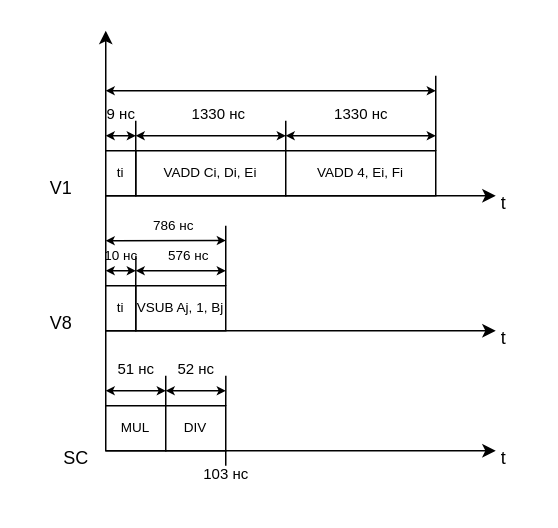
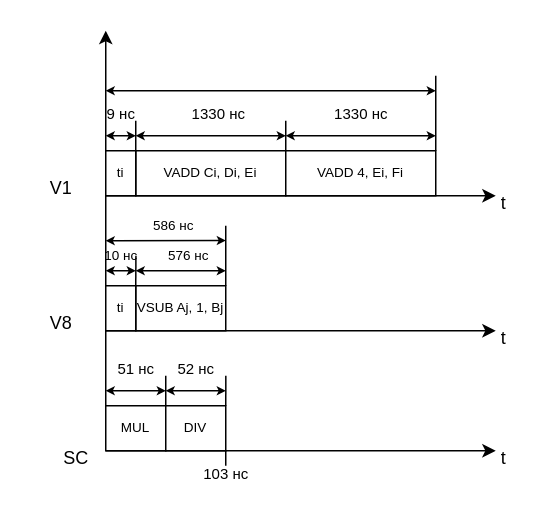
node "786 нс": label "786 нс" -> "586 нс"
